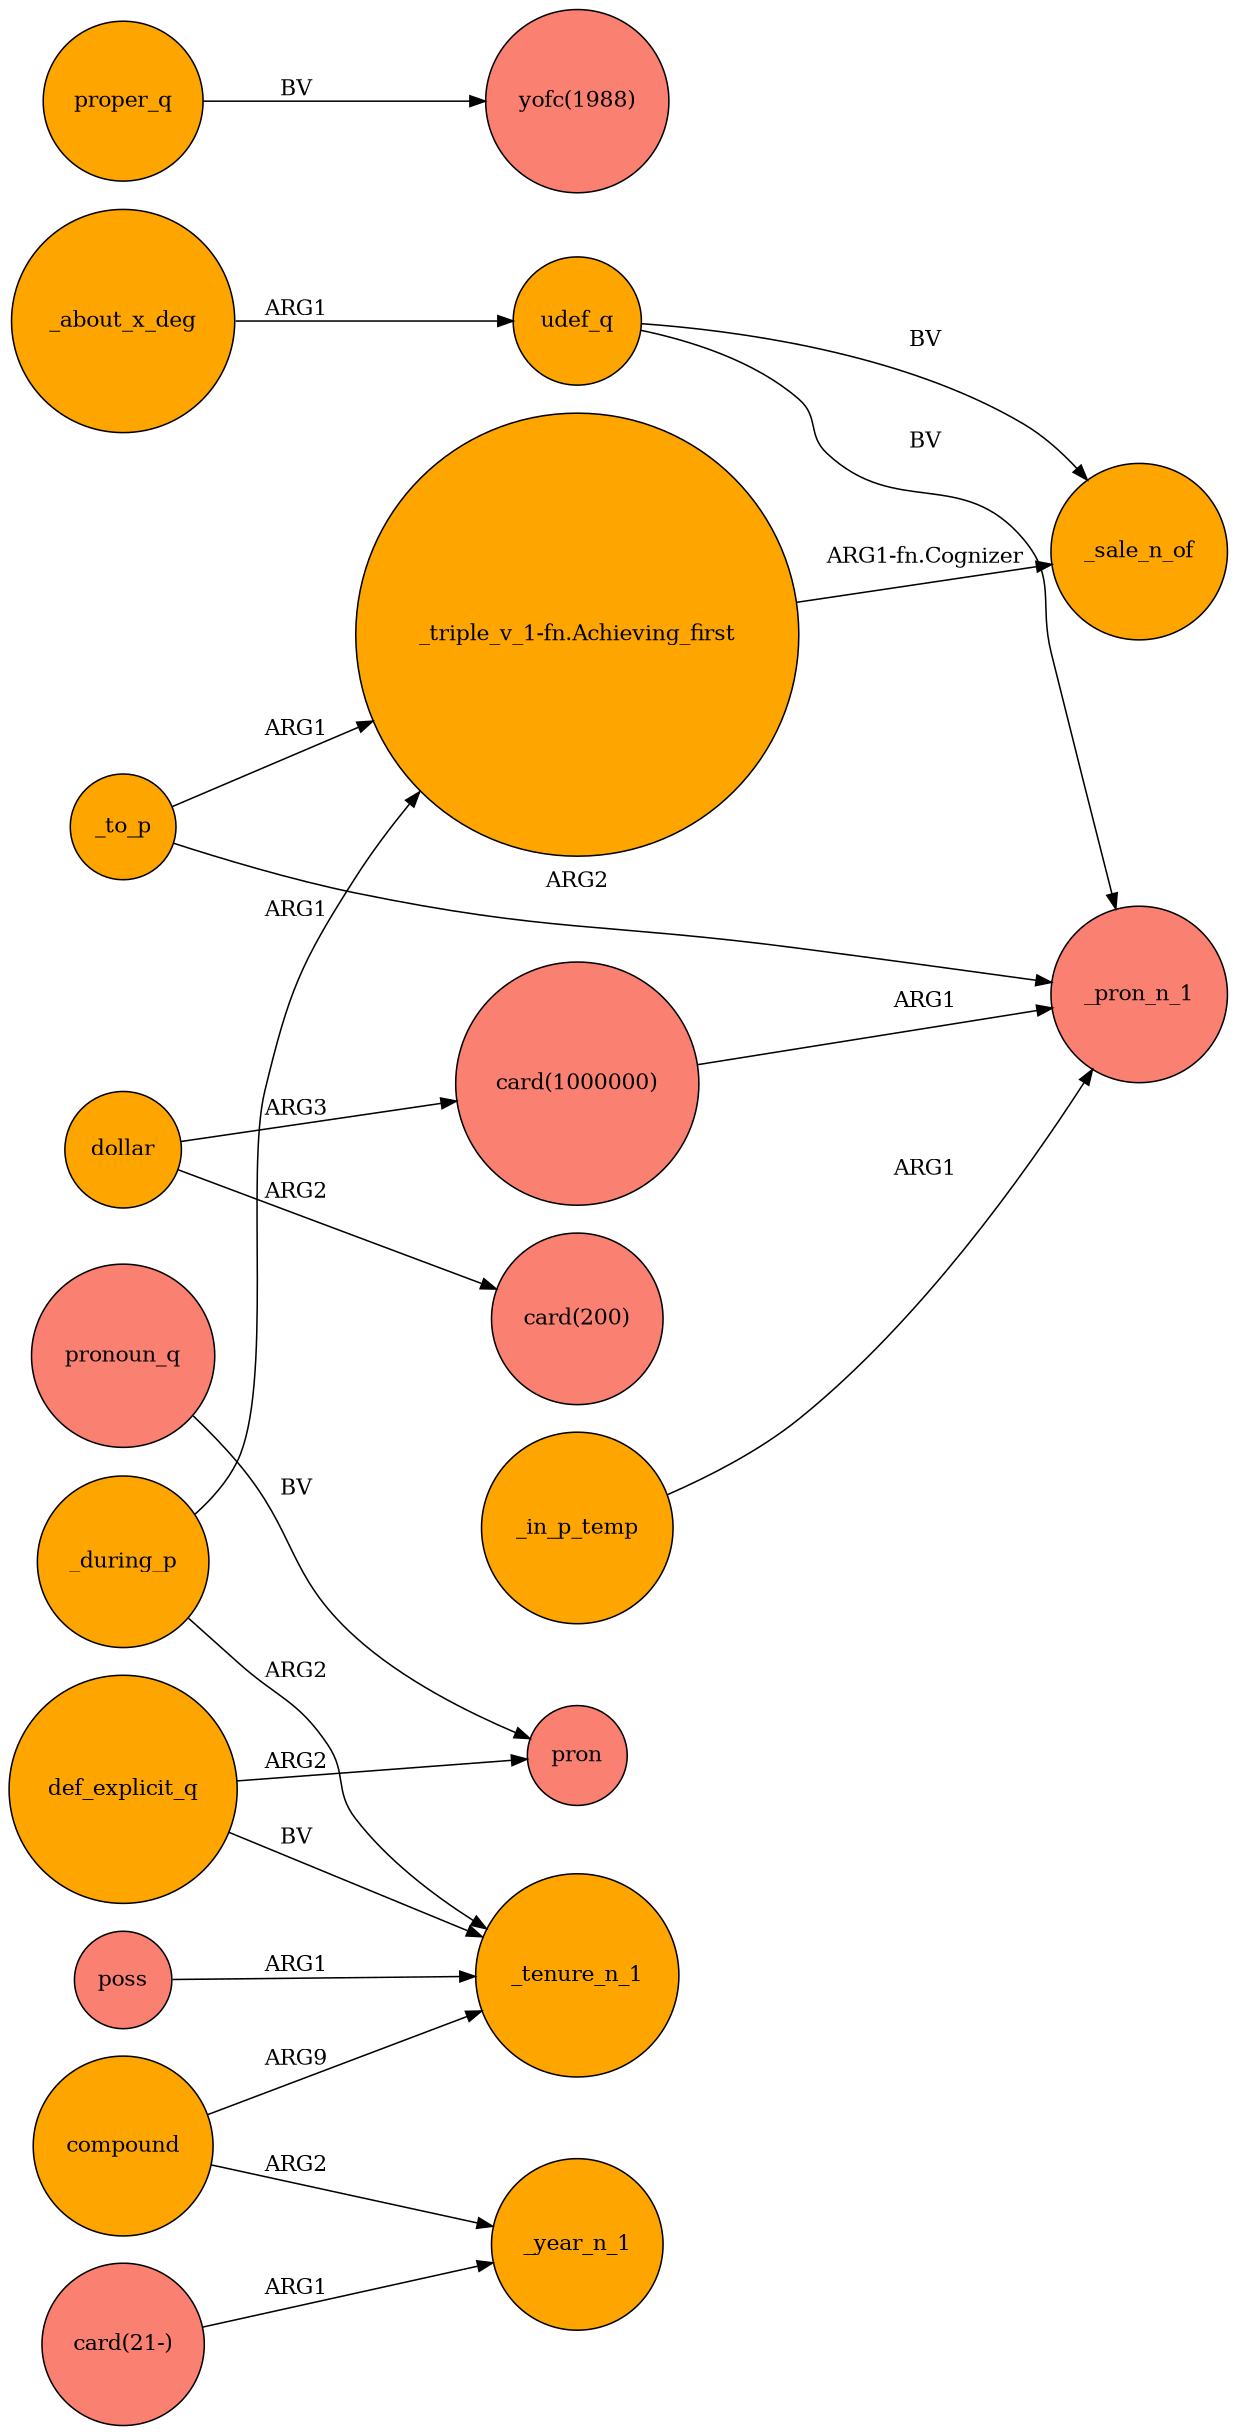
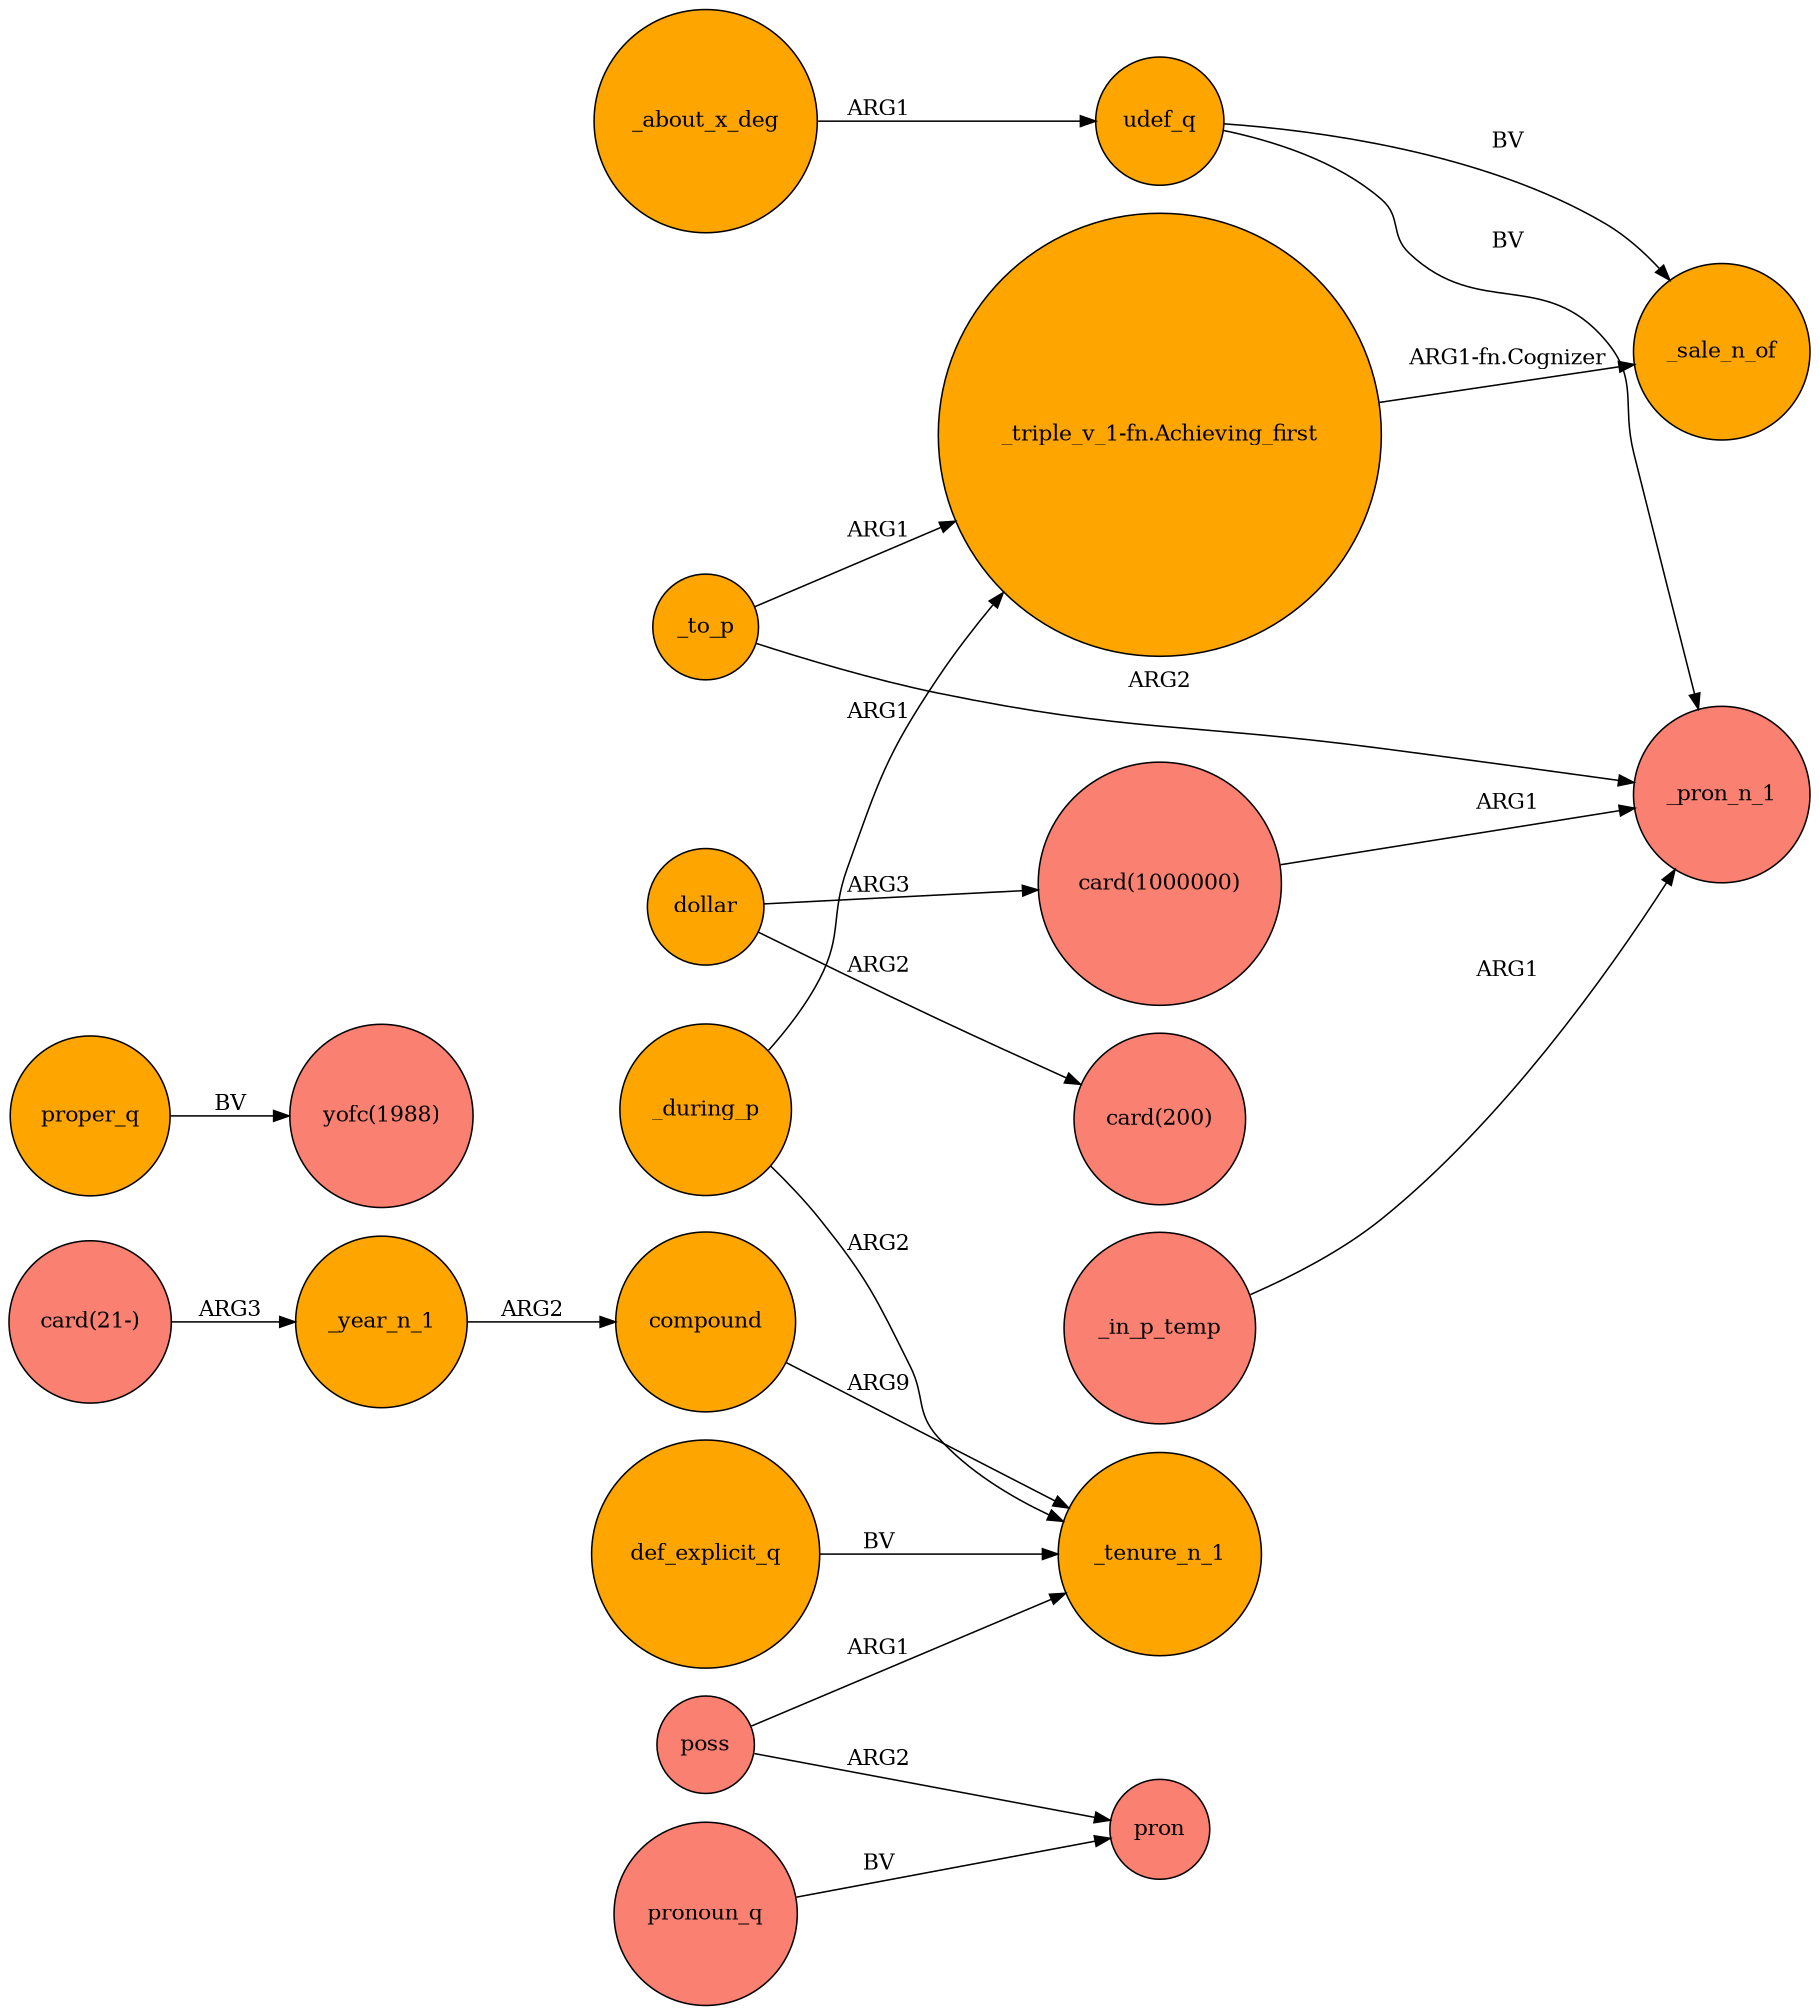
node "_in_p_temp": fillcolor orange -> salmon
edge "def_explicit_q" -> "pron": now "poss" -> "pron"
edge "compound" -> "_year_n_1": reversed
edge "card(21-)" -> "_year_n_1": label "ARG1" -> "ARG3"
